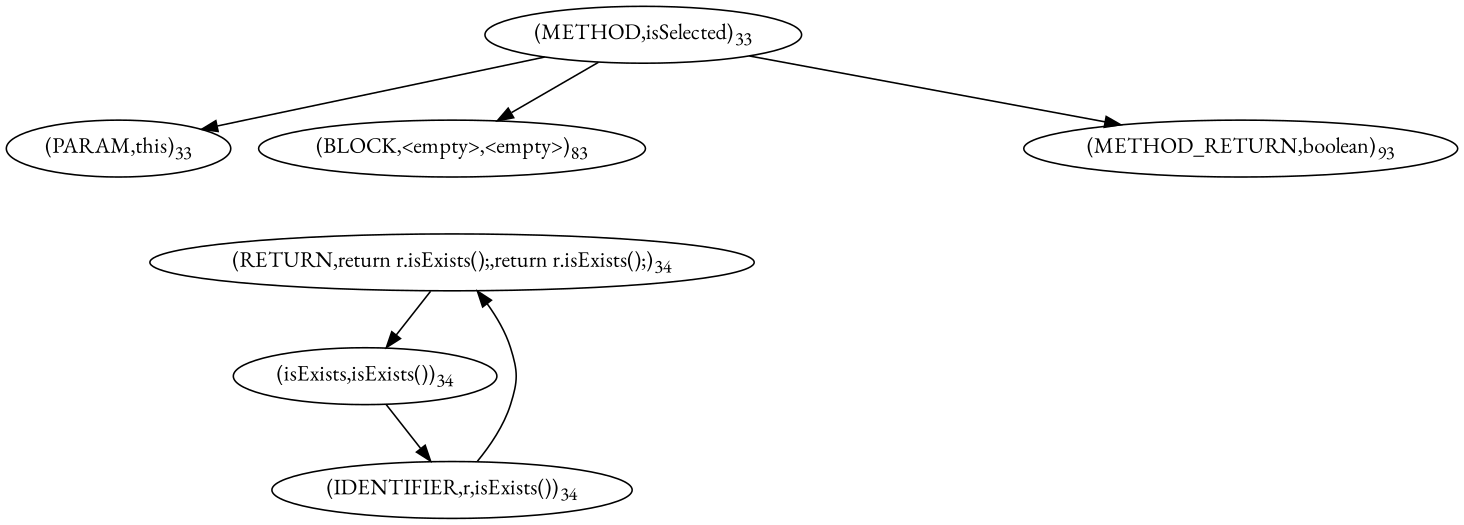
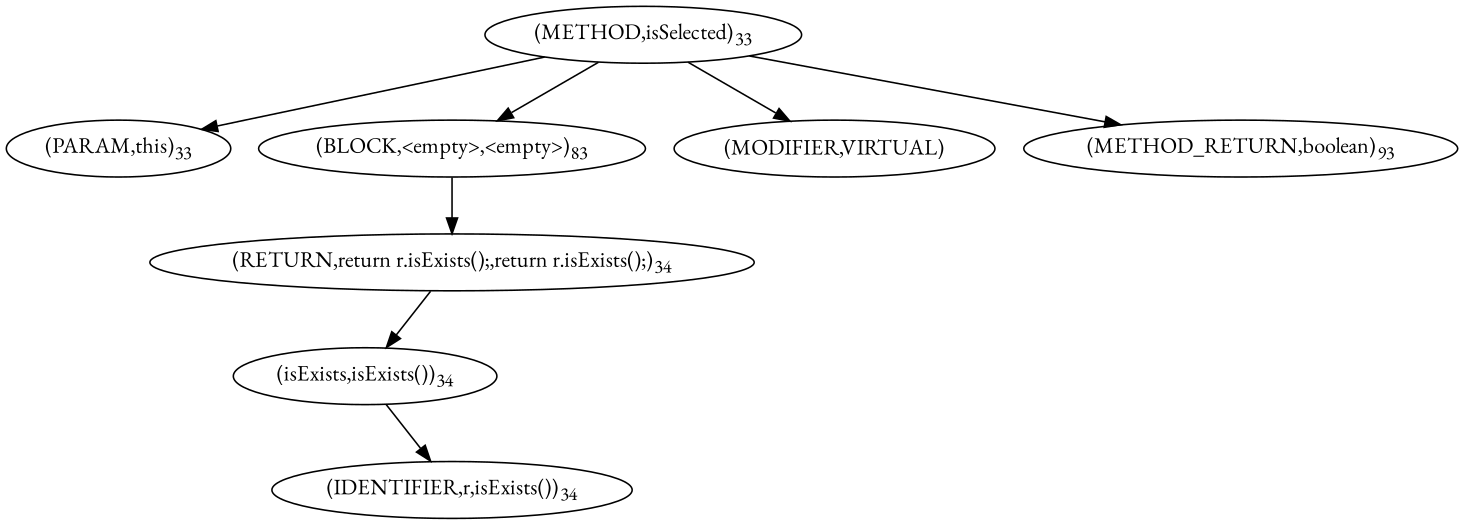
node "(MODIFIER,VIRTUAL)": added
edge "(IDENTIFIER,r,isExists())" -> "(RETURN,return r.isExists();,return r.isExists();)": now "(BLOCK,<empty>,<empty>)" -> "(RETURN,return r.isExists();,return r.isExists();)"
